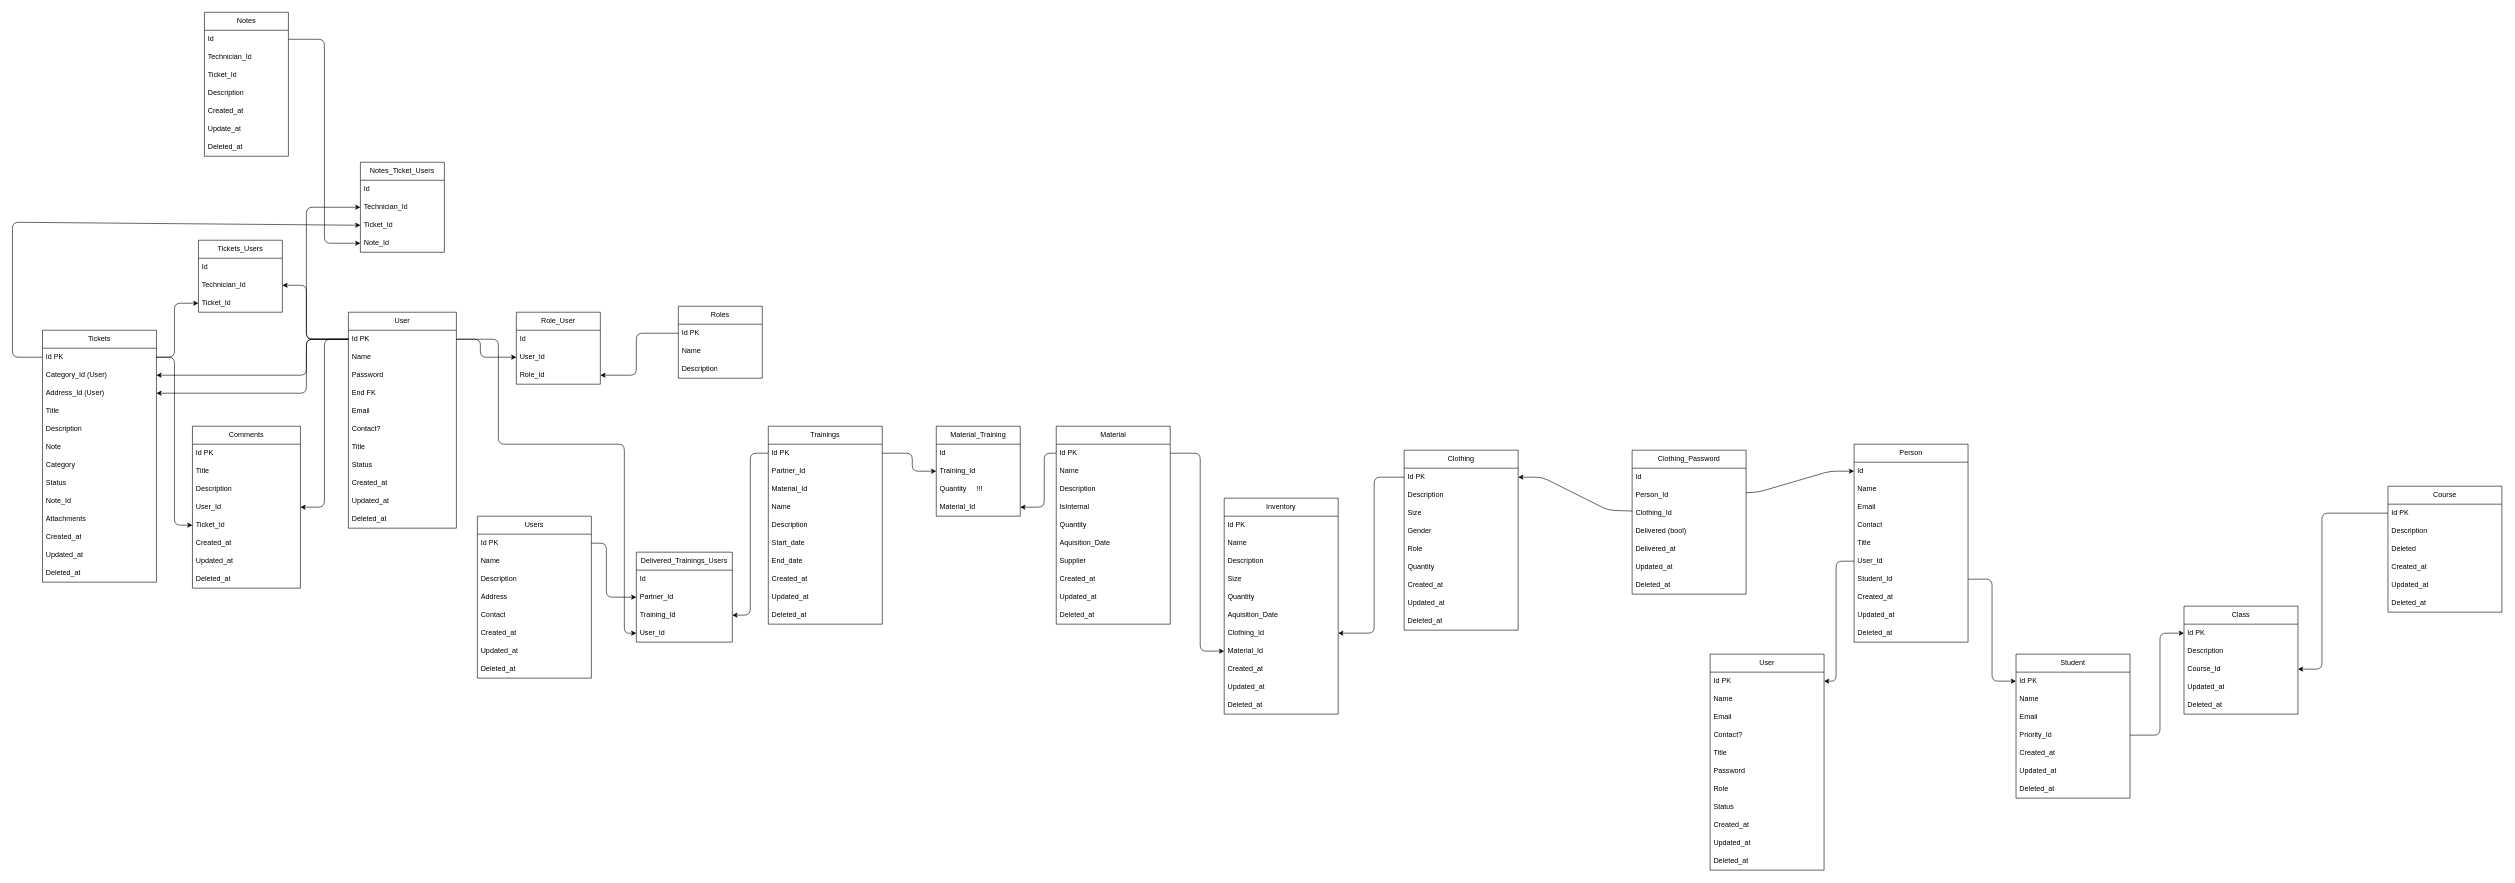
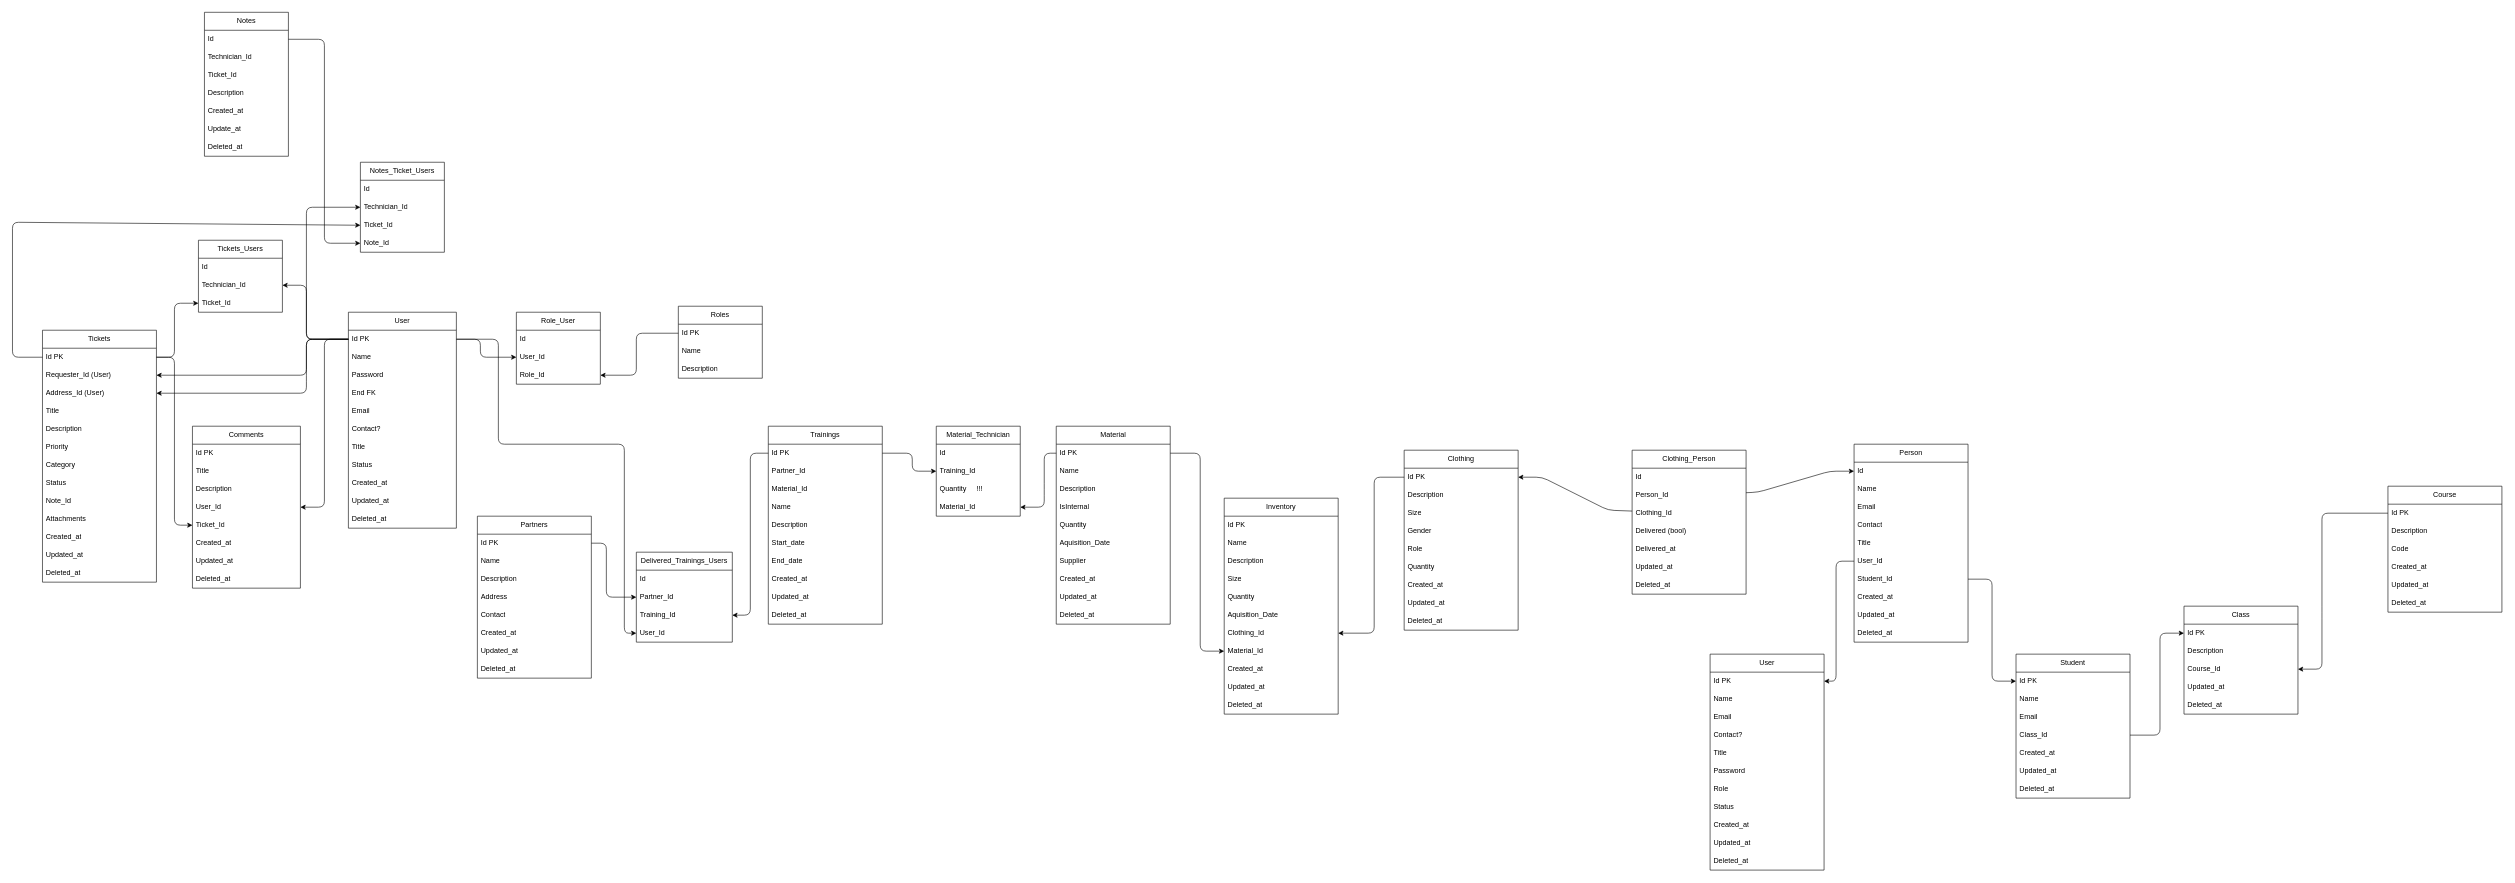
node "Category_Id (User)": label "Category_Id (User)" -> "Requester_Id (User)"
node "Material_Training": label "Material_Training" -> "Material_Technician"
node "Note": label "Note" -> "Priority"
node "Clothing_Password": label "Clothing_Password" -> "Clothing_Person"
node "Users": label "Users" -> "Partners"
node "Deleted": label "Deleted" -> "Code"
node "Priority_Id": label "Priority_Id" -> "Class_Id"
